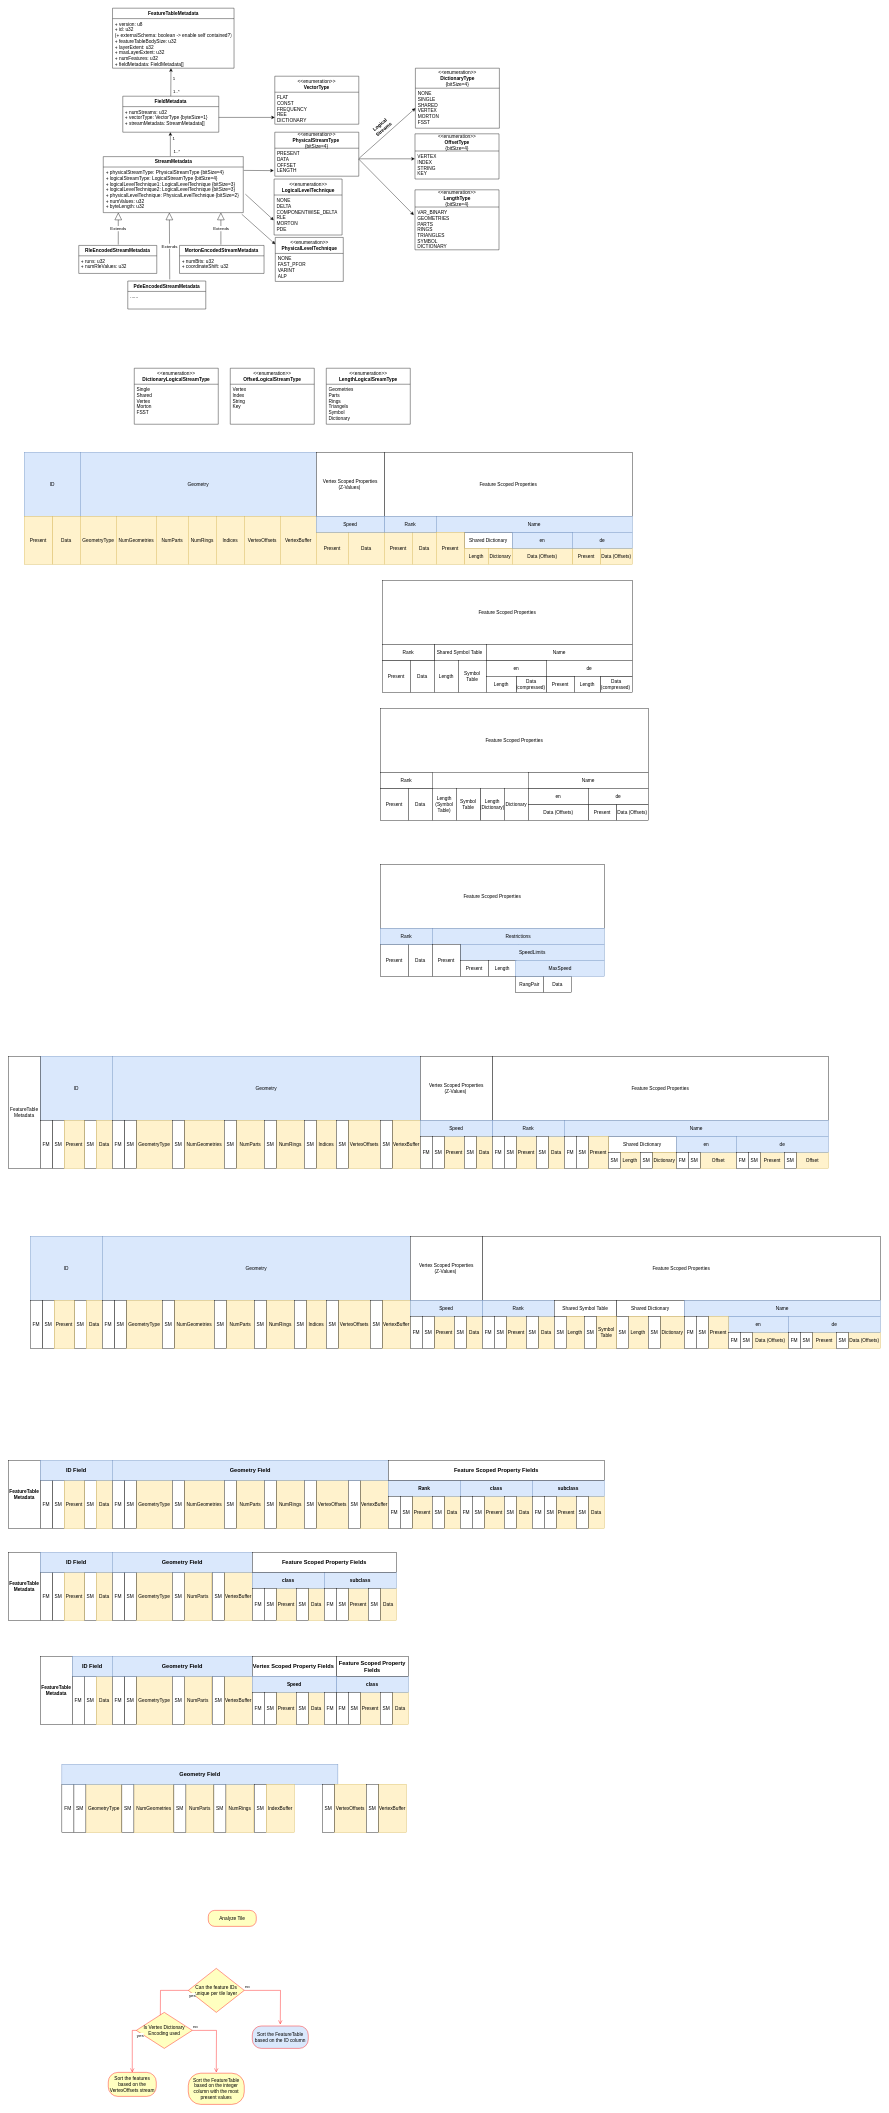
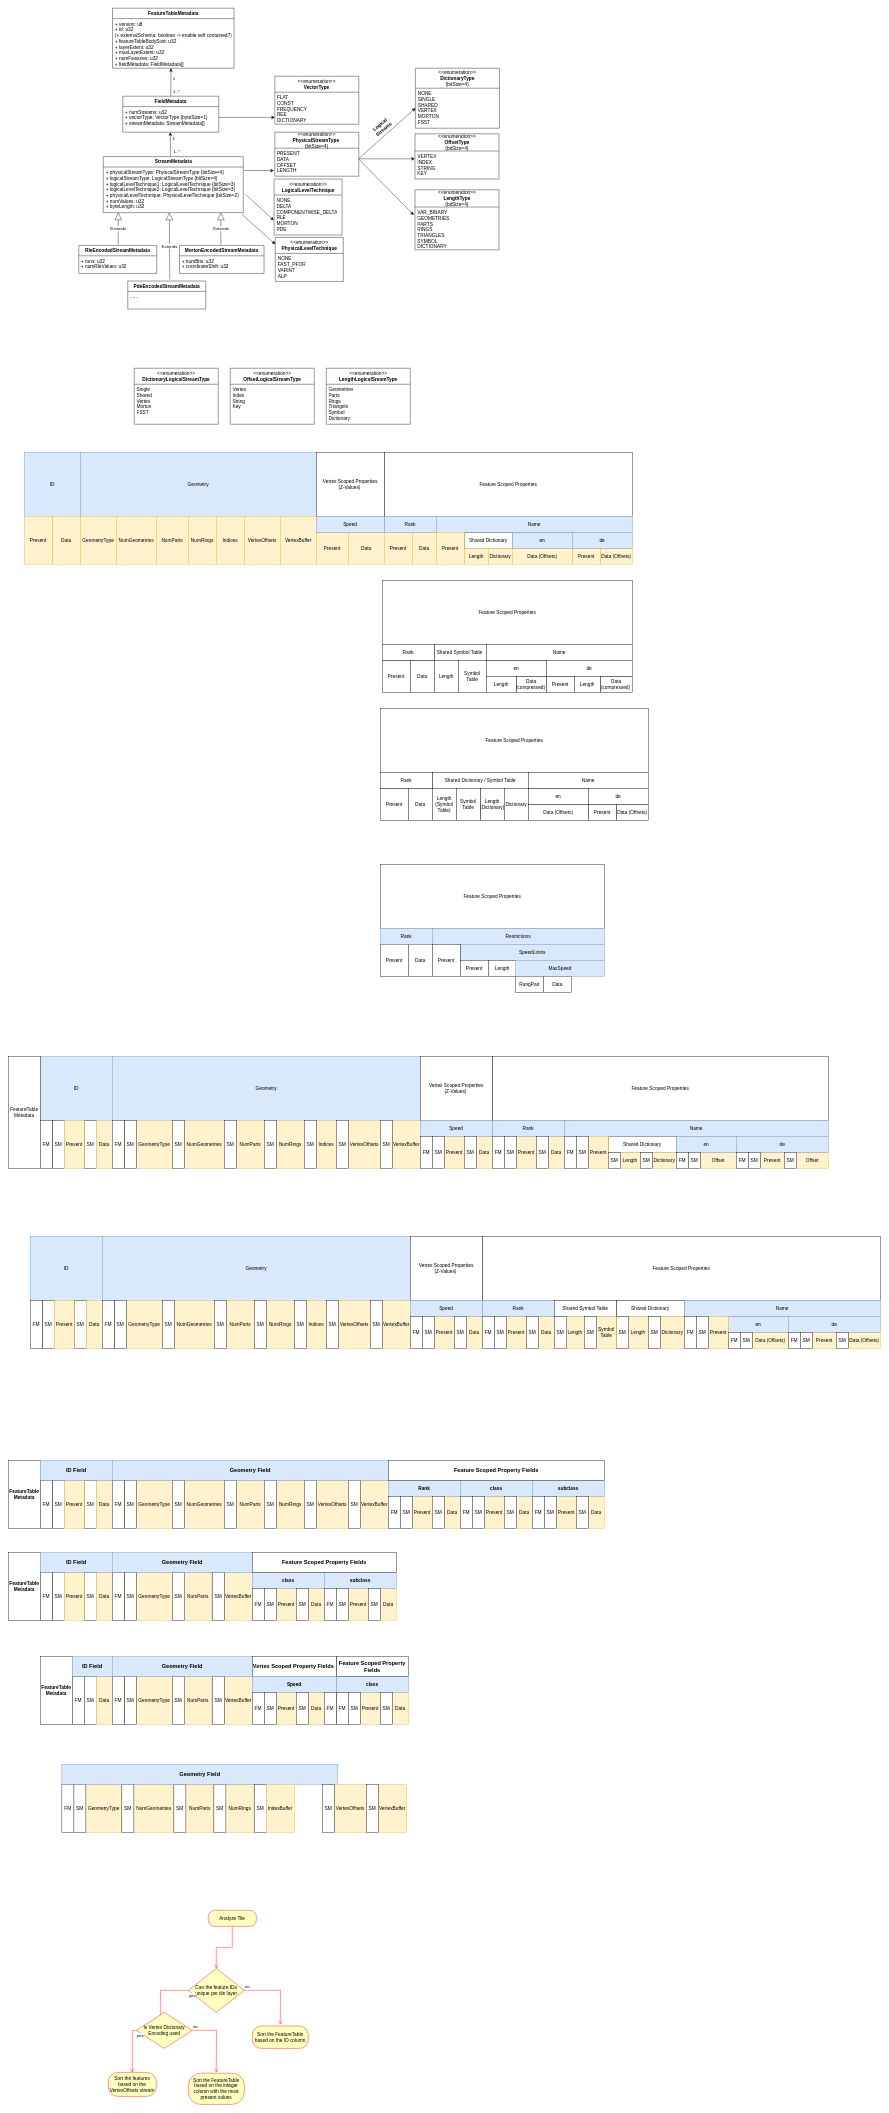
node "Shared Dictionary / Symbol Table": added
edge "Analyze Tile" -> "Can the feature IDs unique per tile layer": added
node "Sort the FeatureTable based on the ID column": fillcolor #dae8fc -> #ffffc0
